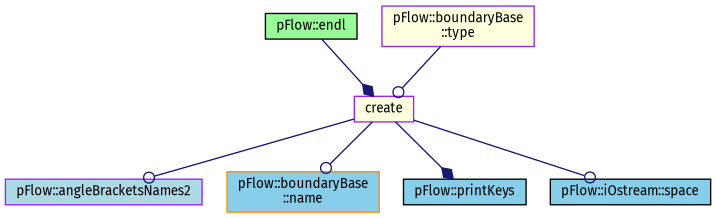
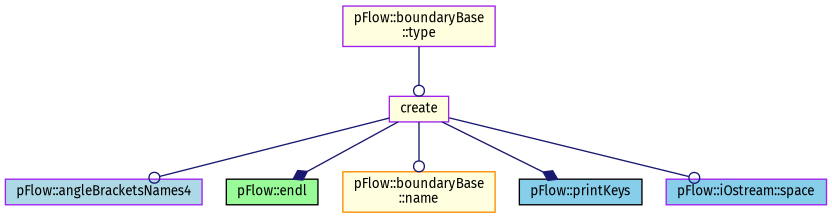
edge "pFlow::endl" -> "create": reversed
node "pFlow::angleBracketsNames2": label "pFlow::angleBracketsNames2" -> "pFlow::angleBracketsNames4"
node "pFlow::boundaryBase ::name": fillcolor skyblue -> lightyellow
node "pFlow::iOstream::space": color black -> purple
